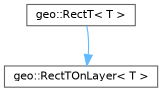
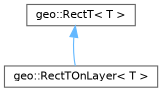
edge "geo::RectT< T >" -> "geo::RectTOnLayer< T >": reversed
